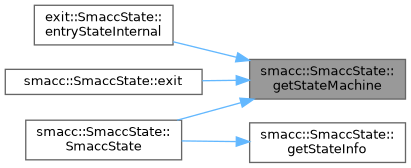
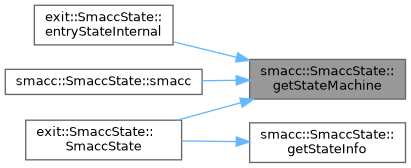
node "smacc::SmaccState::exit": label "smacc::SmaccState::exit" -> "smacc::SmaccState::smacc"
node "smacc::SmaccState:: SmaccState": label "smacc::SmaccState:: SmaccState" -> "exit::SmaccState:: SmaccState"
